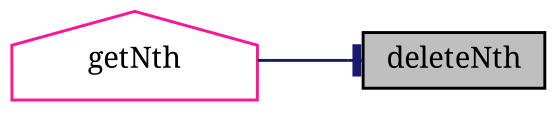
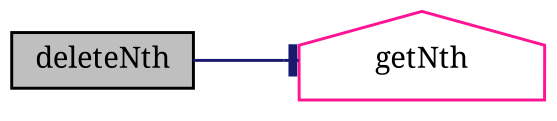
edge "getNth" -> "deleteNth": reversed
